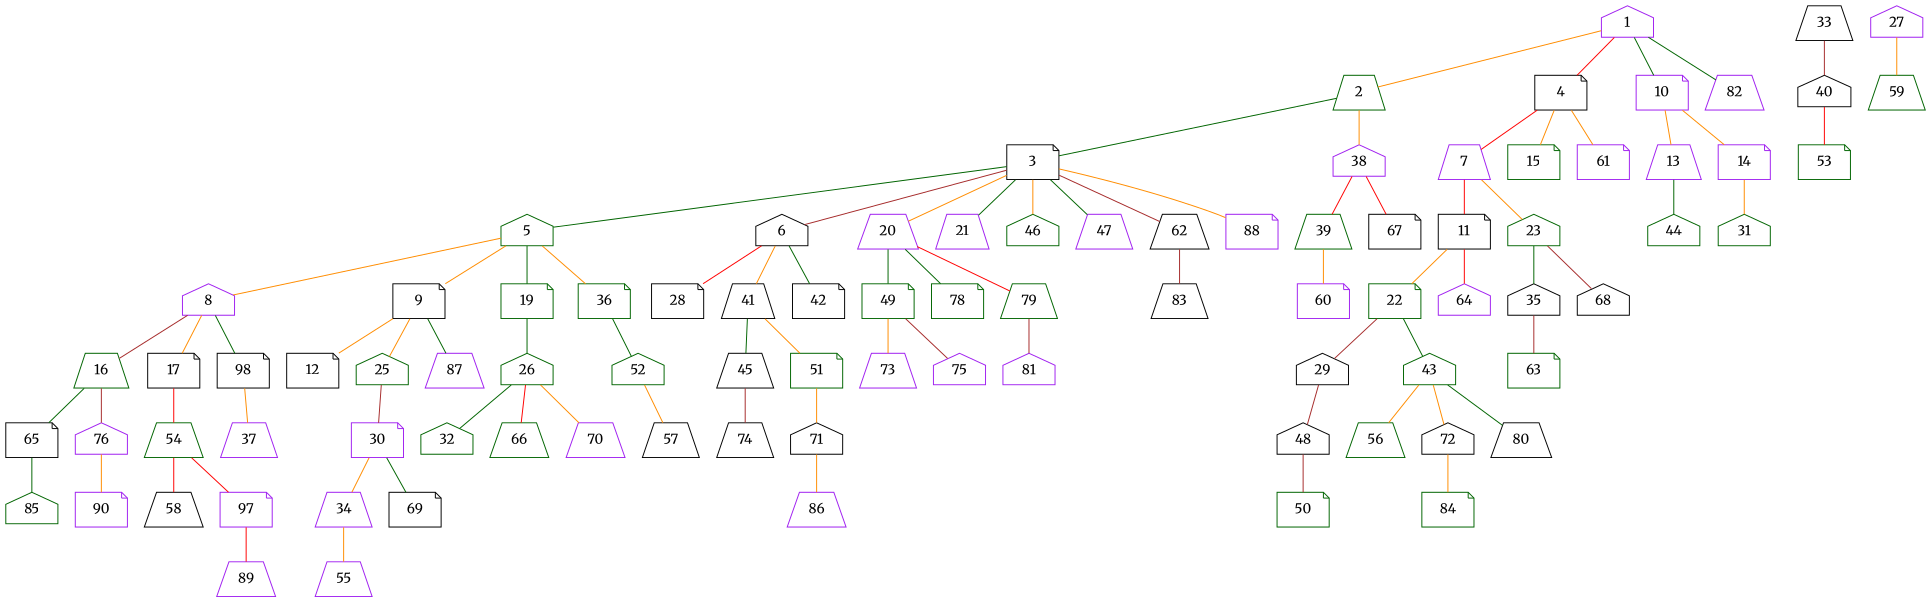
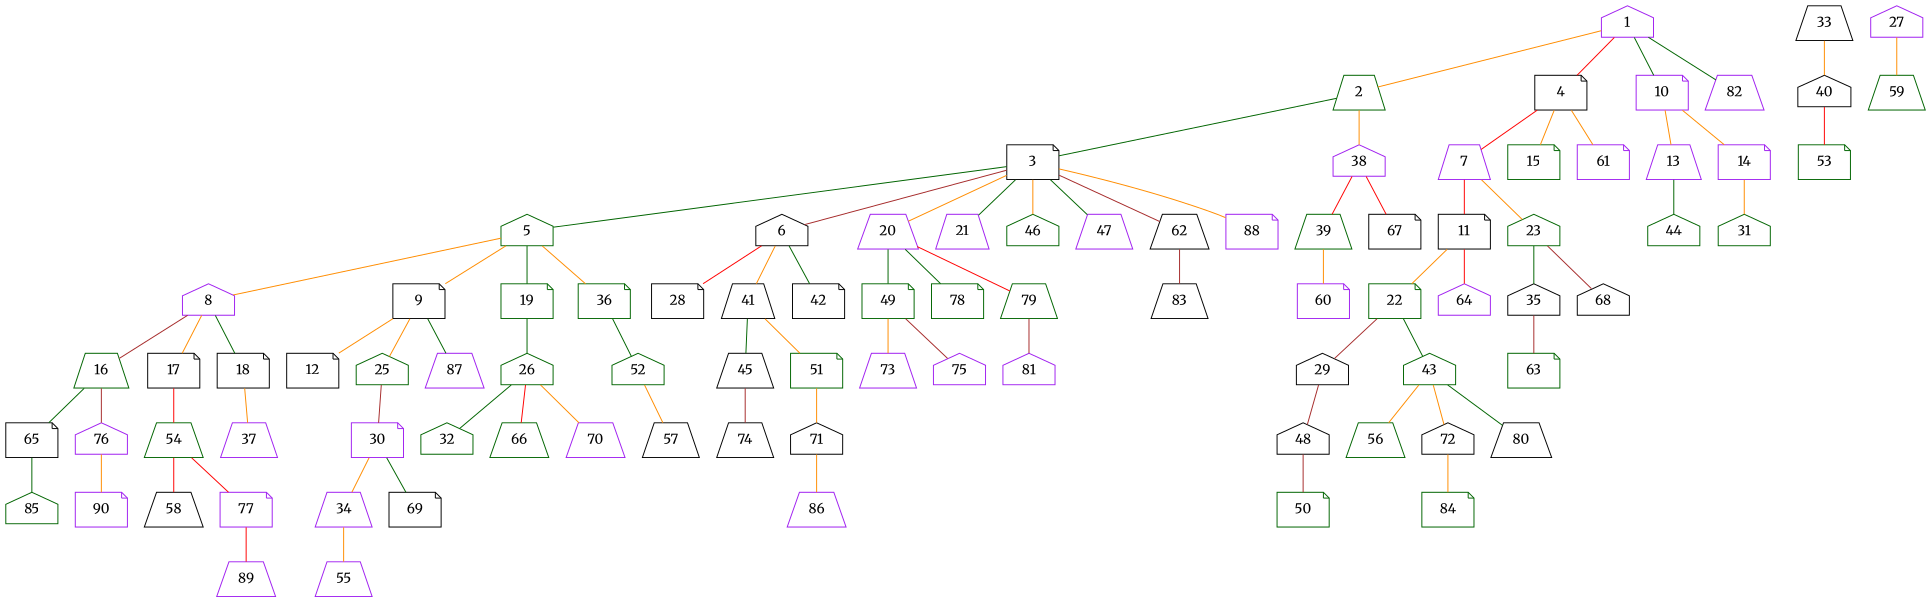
edge "33" -- "40": color brown -> darkorange
node "98": label "98" -> "18"
node "97": label "97" -> "77"
